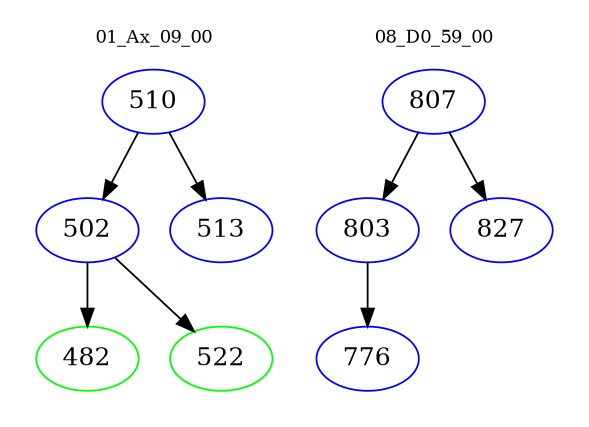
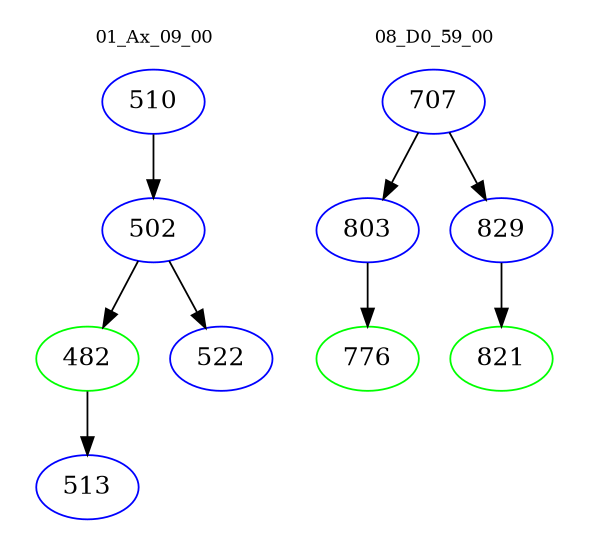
node "807": label "807" -> "707"
edge "510" -> "513": now "482" -> "513"
node "827": label "827" -> "829"
node "522": color green -> blue
node "776": color blue -> green
node "821": added
